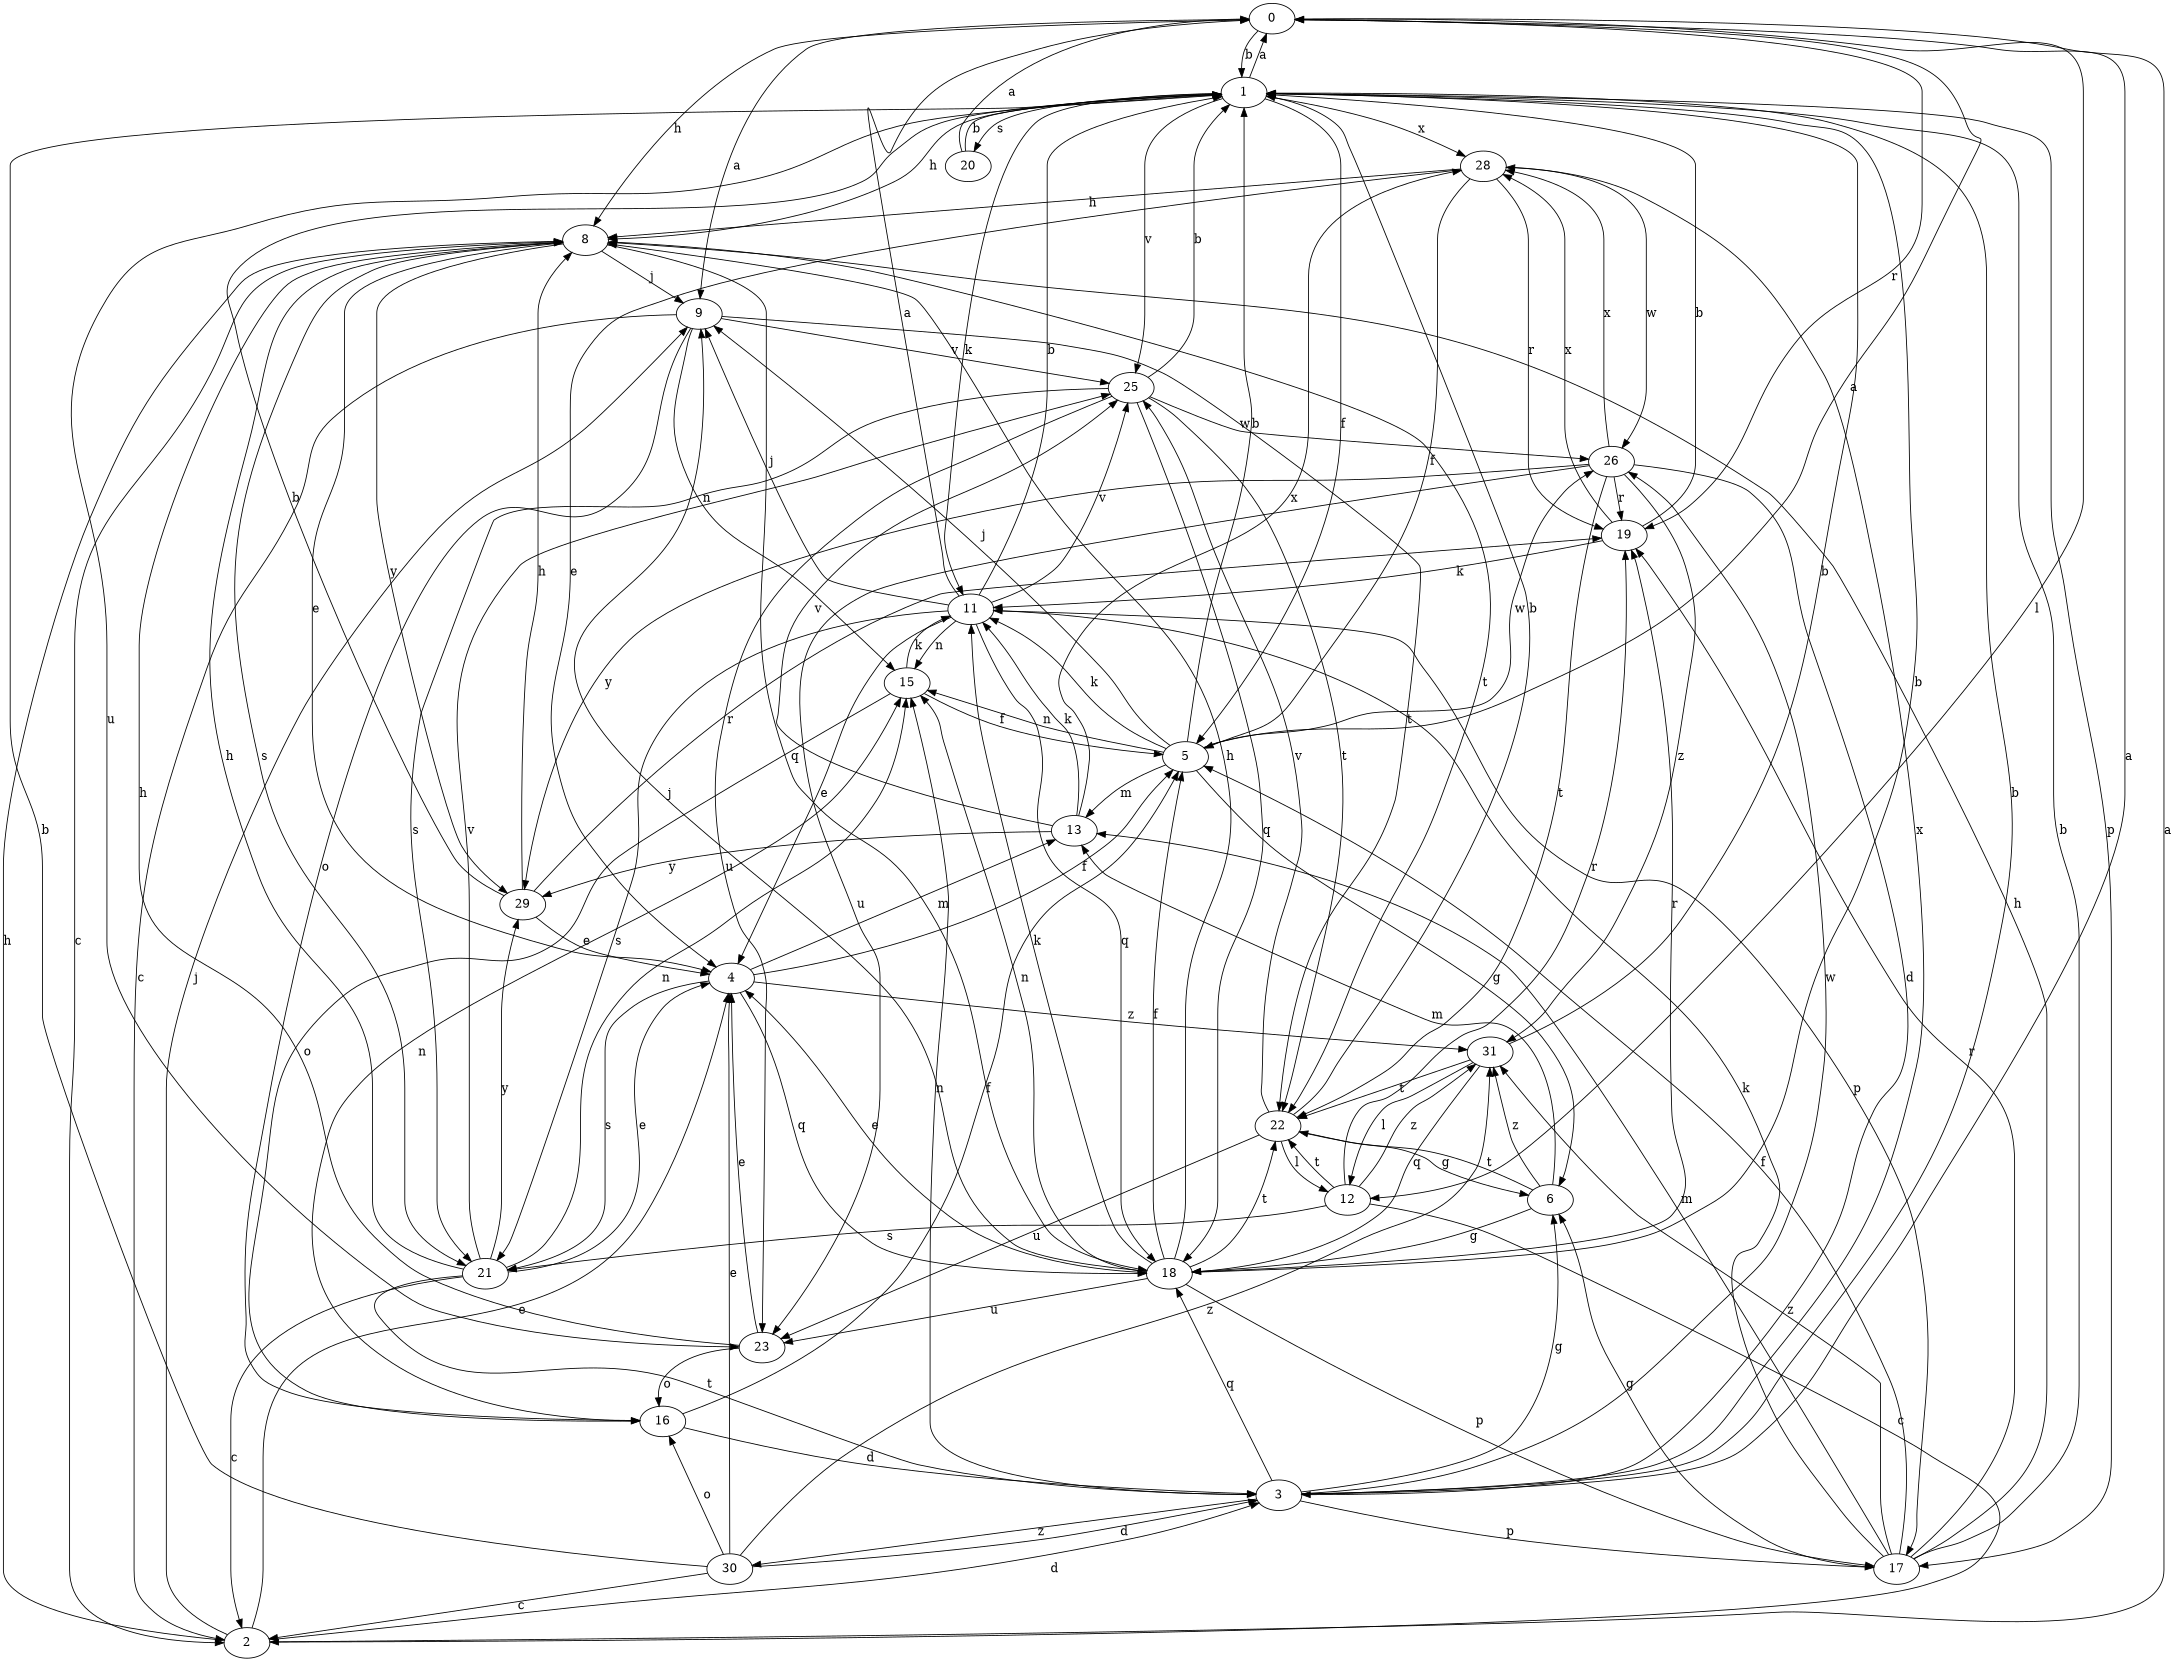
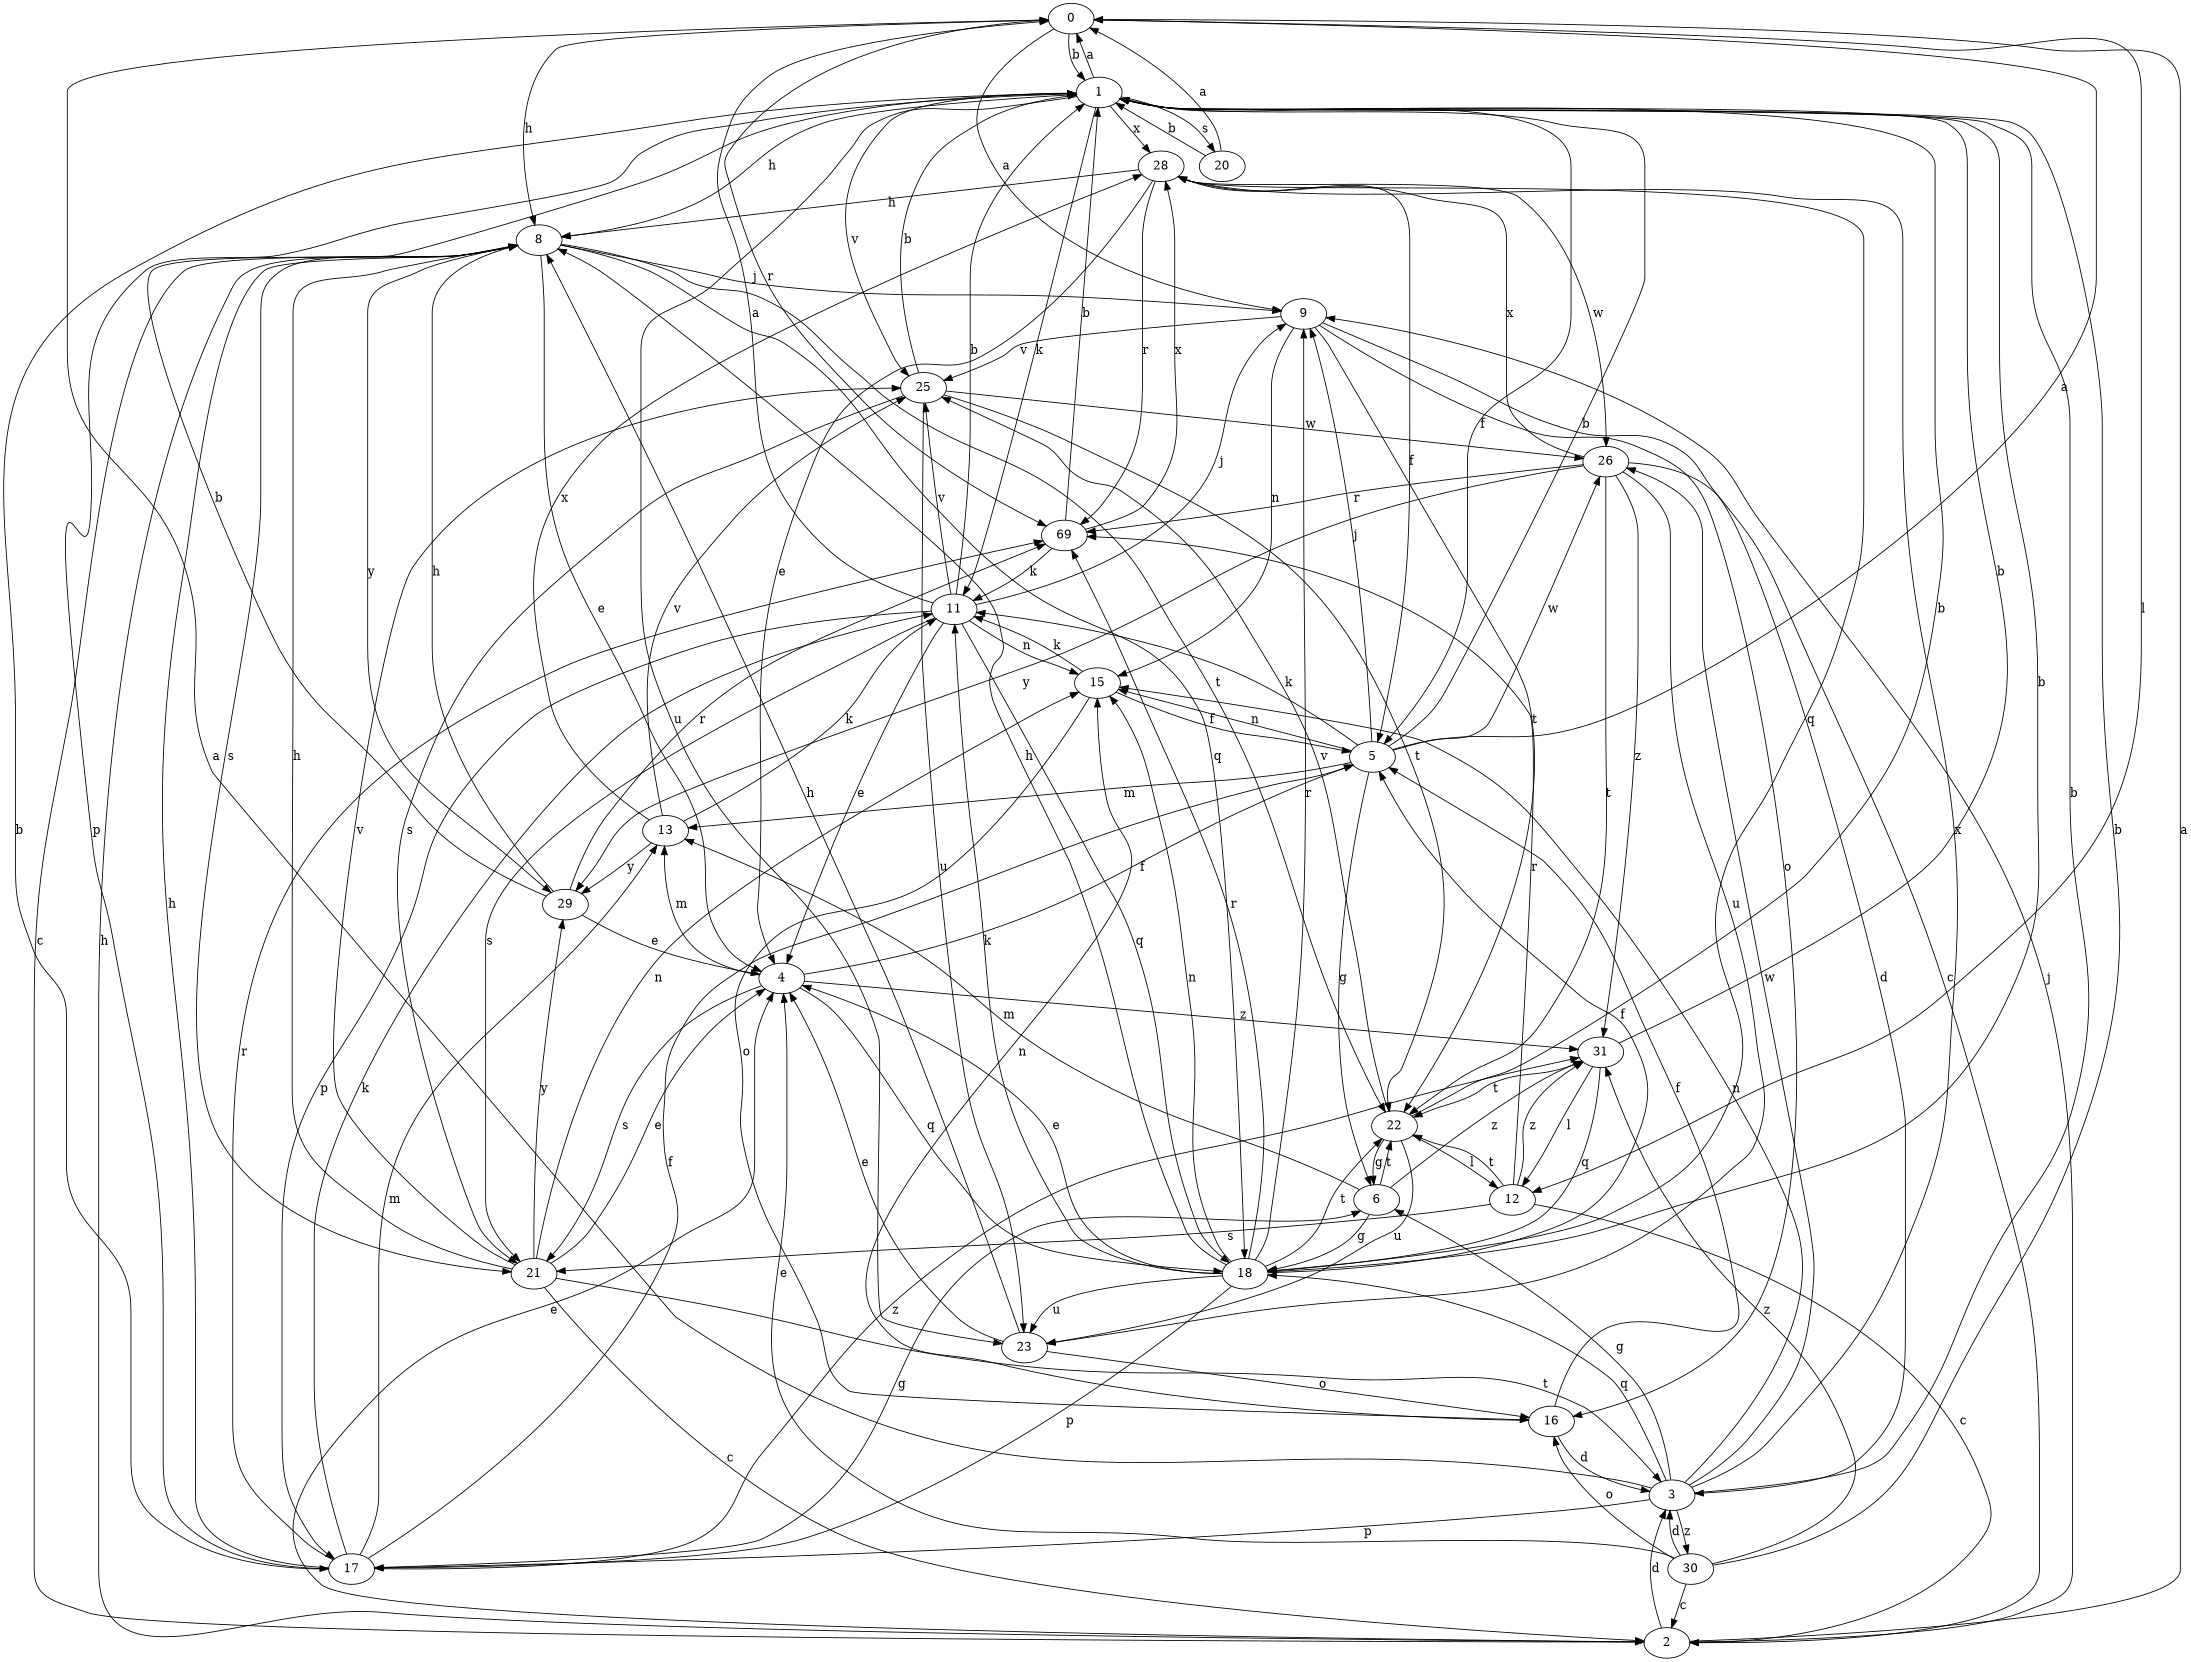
node "19": label "19" -> "69"
edge "18" -> "9": label "j" -> "r"
edge "25" -> "18": now "28" -> "18"
